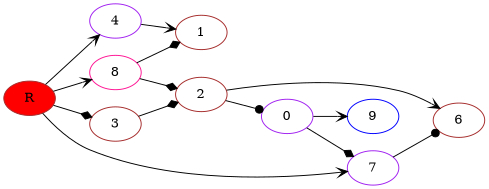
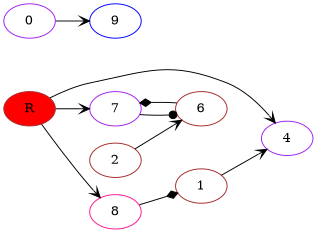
edge "4" -> "1": reversed
edge "8" -> "2": removed
edge "2" -> "0": removed
node "3": removed
edge "0" -> "7": now "6" -> "7"
